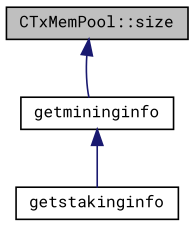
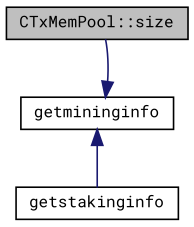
edge "getmininginfo" -> "CTxMemPool::size": reversed
